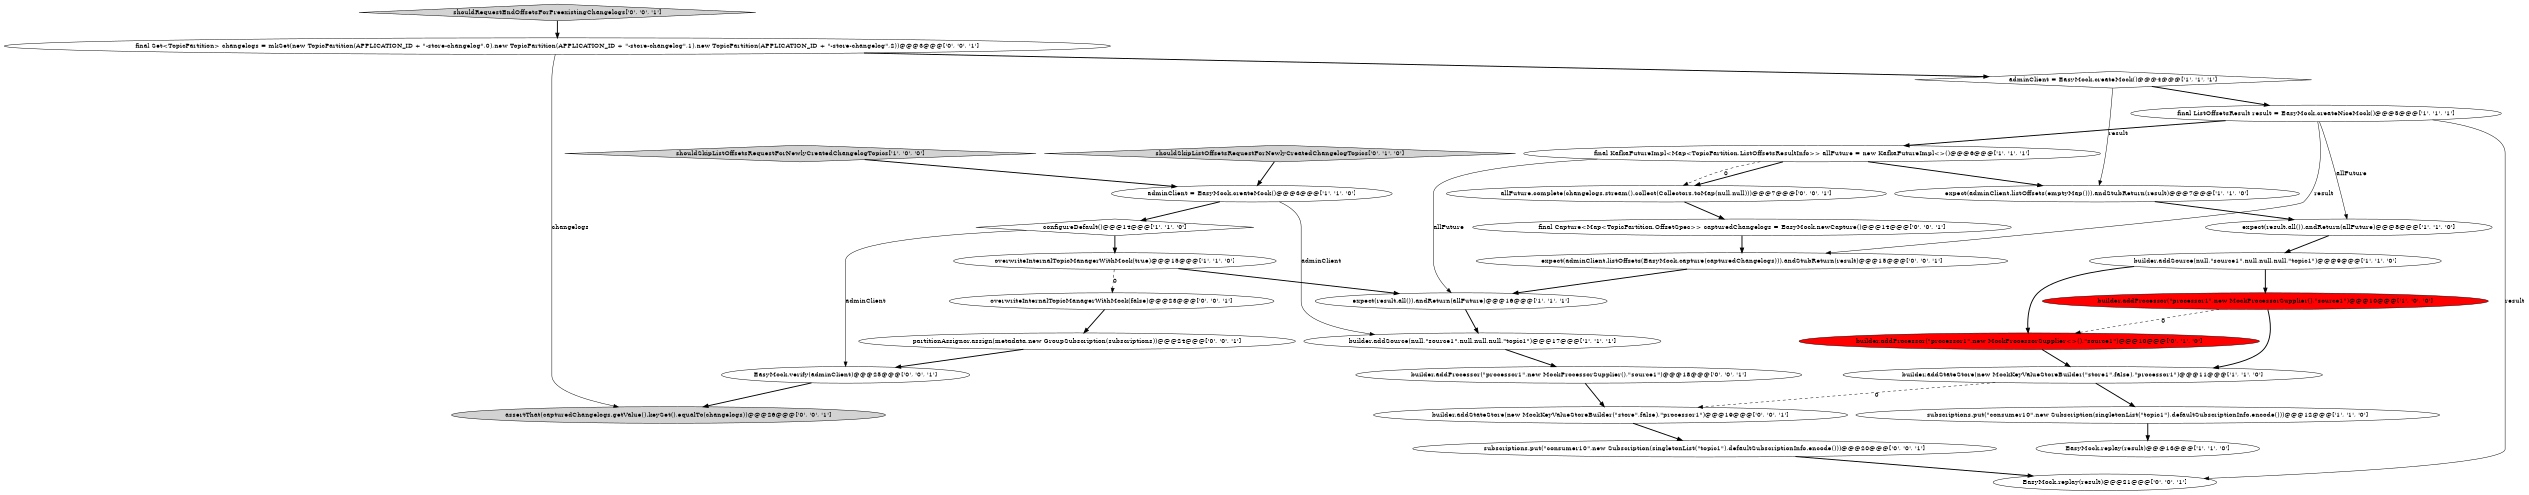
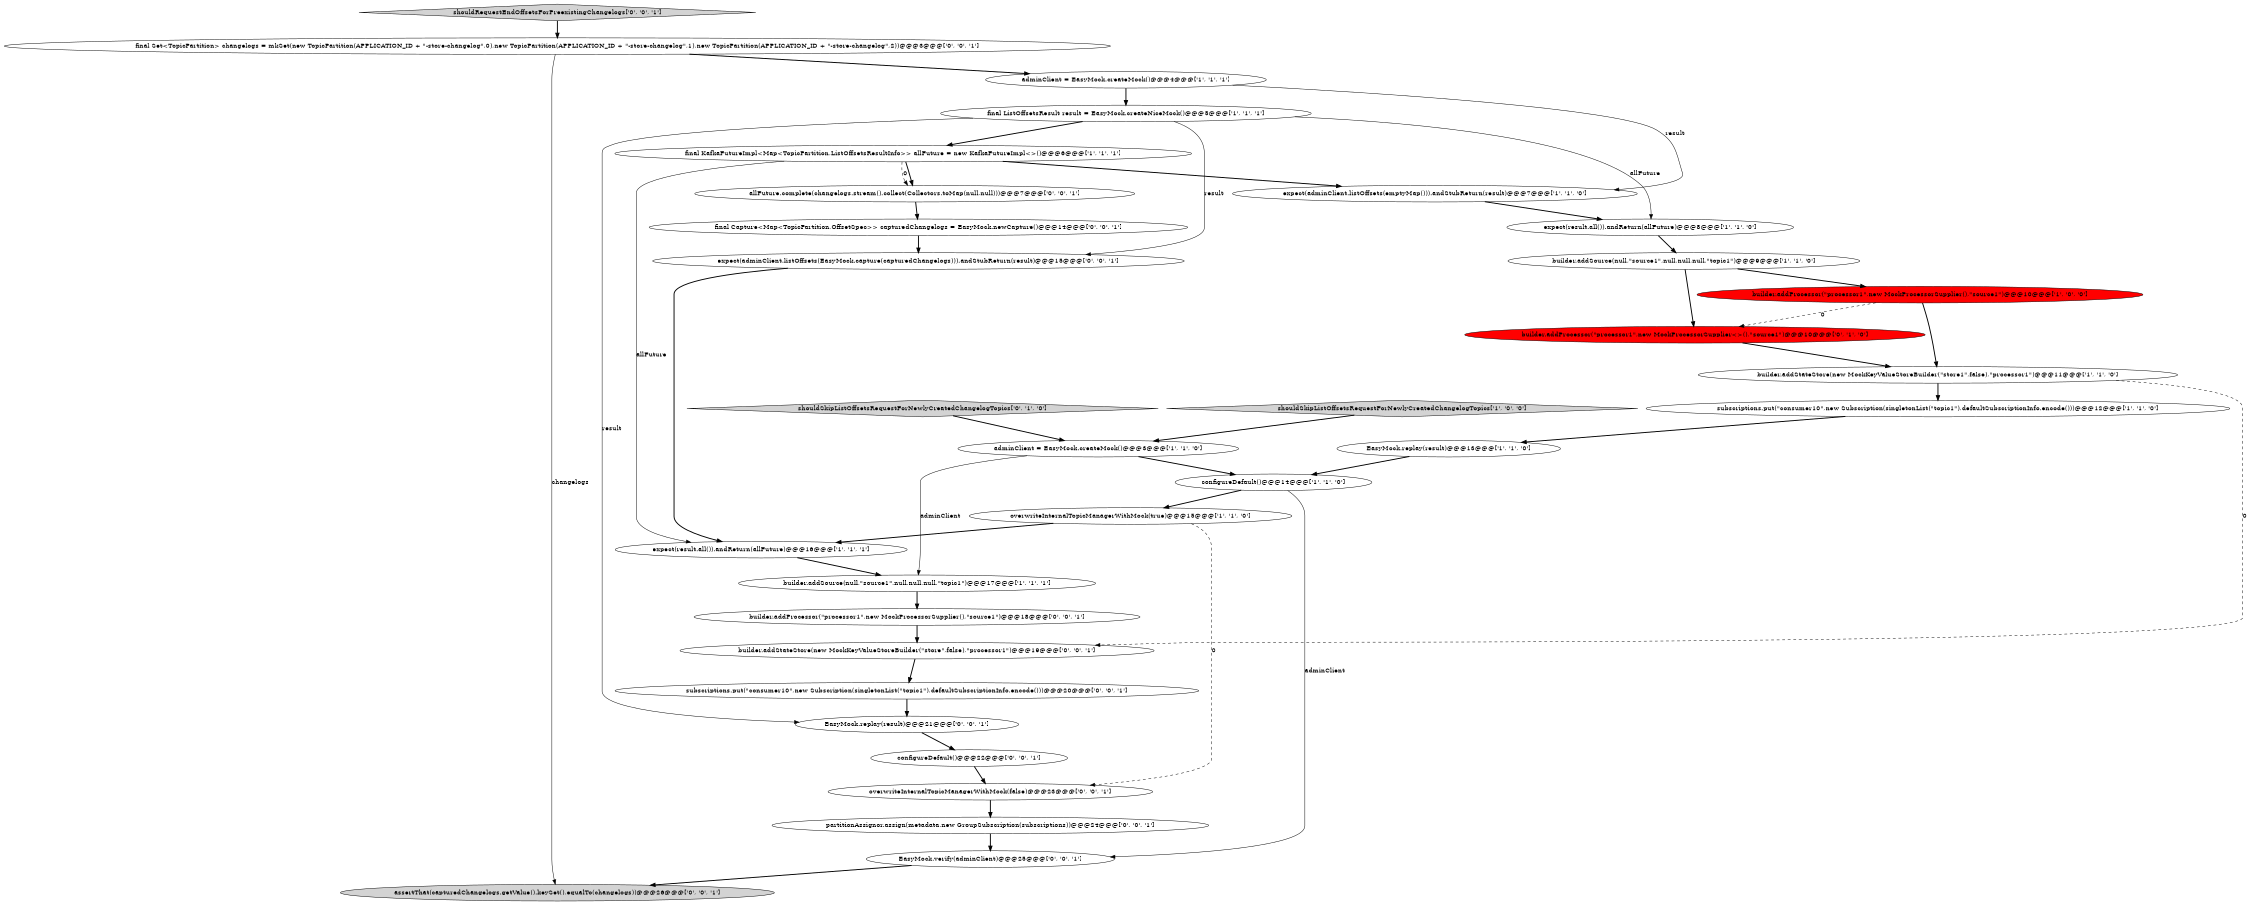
node "adminClient = EasyMock.createMock()@@@4@@@['1', '1', '1']": shape diamond -> ellipse
node "configureDefault()@@@14@@@['1', '1', '0']": shape diamond -> ellipse
edge "EasyMock.replay(result)@@@13@@@['1', '1', '0']" -> "configureDefault()@@@14@@@['1', '1', '0']": added
node "configureDefault()@@@22@@@['0', '0', '1']": added
